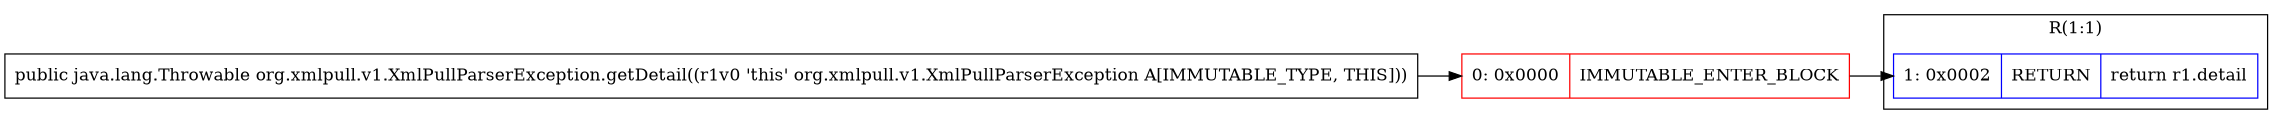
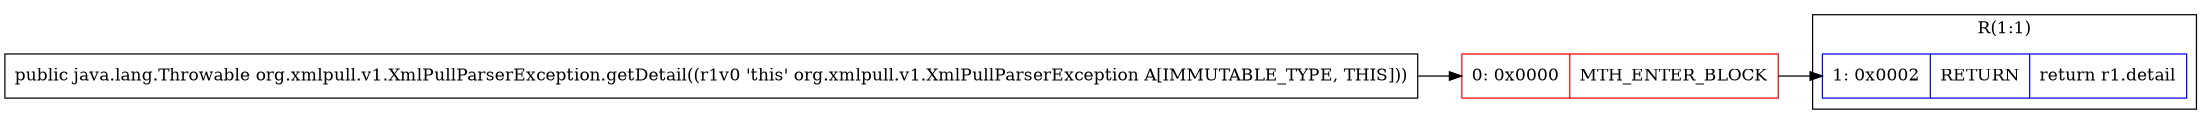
node "0: 0x0000": text "IMMUTABLE_ENTER_BLOCK" -> "MTH_ENTER_BLOCK"
